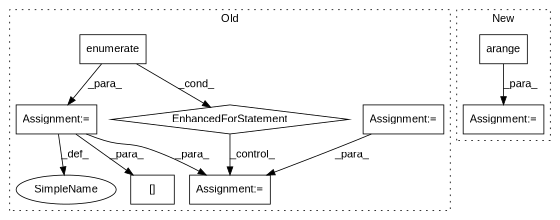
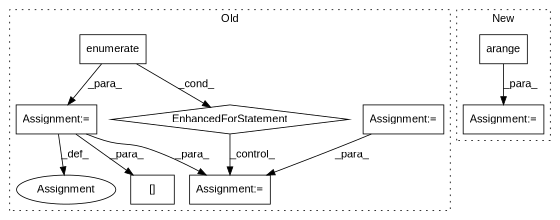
node "SimpleName": label "SimpleName" -> "Assignment"
